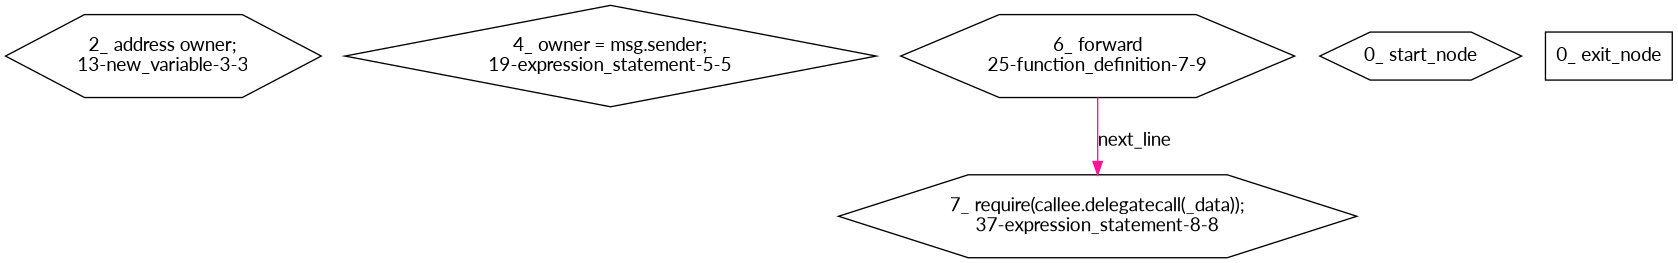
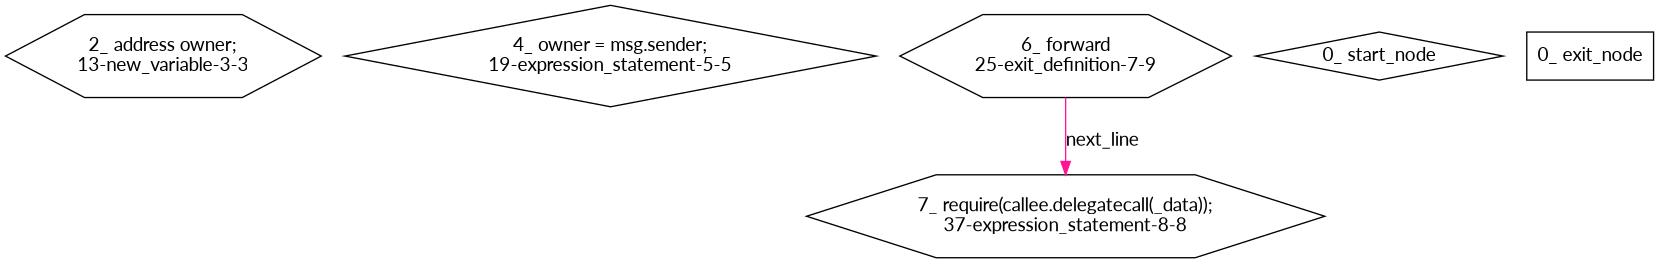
node "6_ forward 25-function_definition-7-9": label "6_ forward 25-function_definition-7-9" -> "6_ forward 25-exit_definition-7-9"
node "0_ start_node": shape hexagon -> diamond
